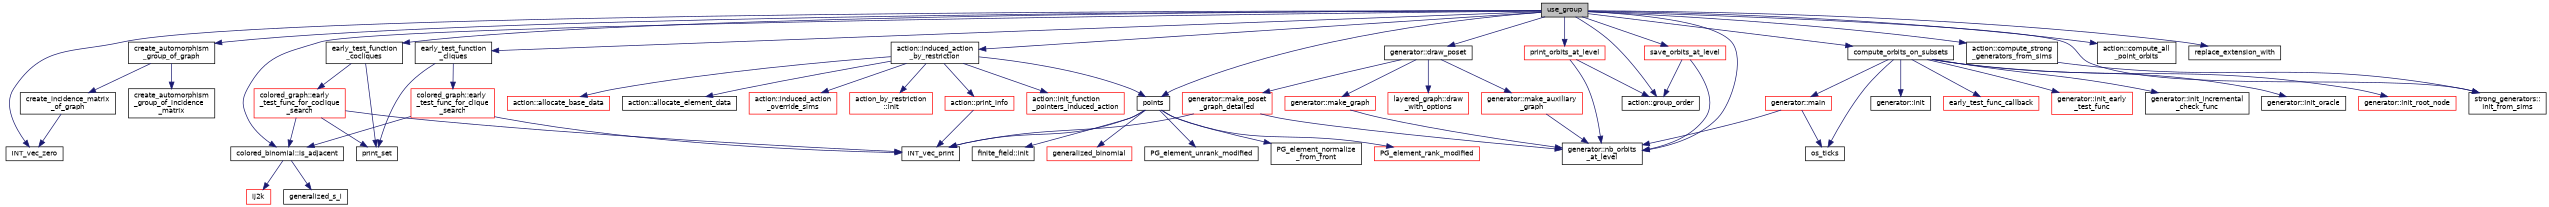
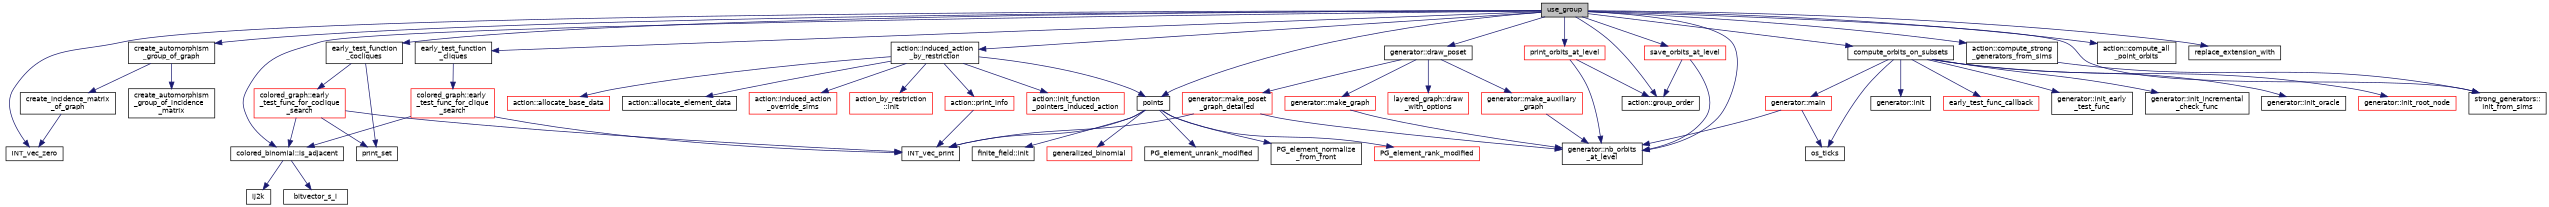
edge "early_test_function _cliques" -> "print_set": removed
node "generator::init_early _test_func": color red -> black
node "ij2k": color red -> black
node "generalized_s_i": label "generalized_s_i" -> "bitvector_s_i"
